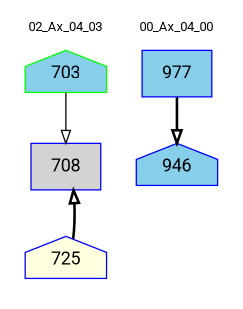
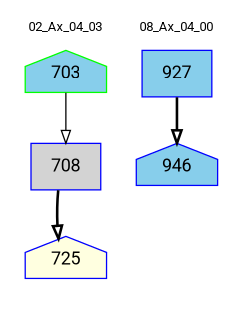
cluster "00_Ax_04_00": label "00_Ax_04_00" -> "08_Ax_04_00"
node "977": label "977" -> "927"
edge "725" -> "708": reversed
